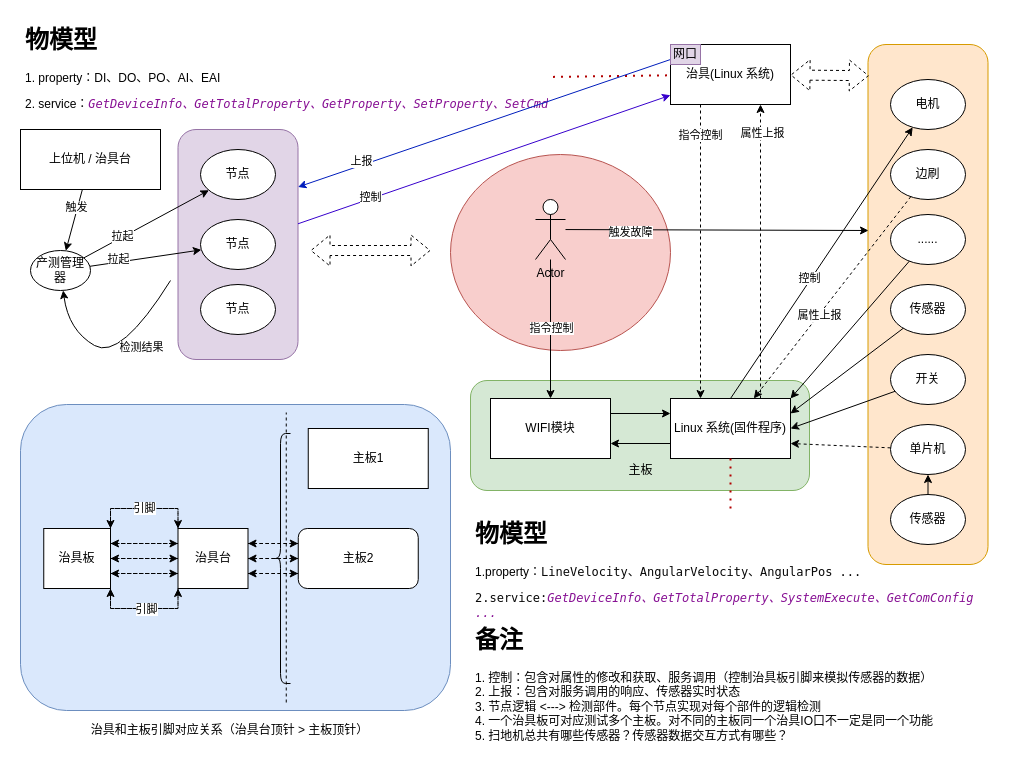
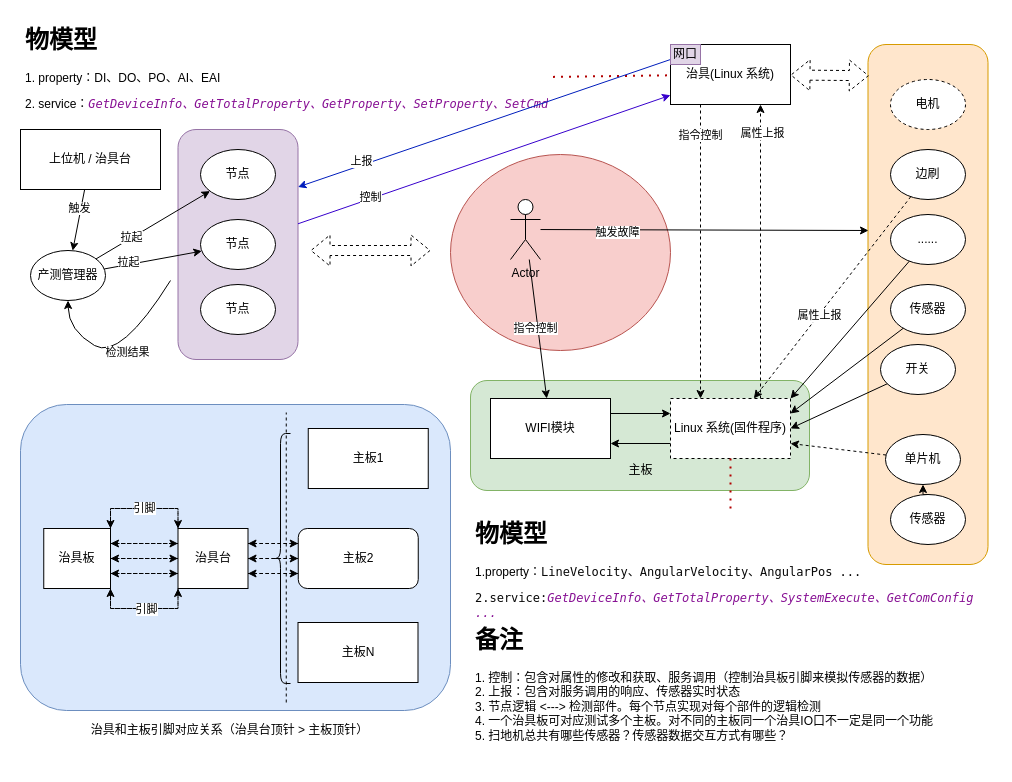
node "电机": style solid -> dashed
node "Actor": moved (551, 230) -> (526, 230)
edge "Linux 系统(固件程序)" -> "电机": removed, label "控制"
node "产测管理器": size 60x40 -> 75x50
node "开关": moved (928, 380) -> (918, 370)
node "Linux 系统(固件程序)": style solid -> dashed
node "单片机": moved (928, 450) -> (923, 460)
node "主板N": added
